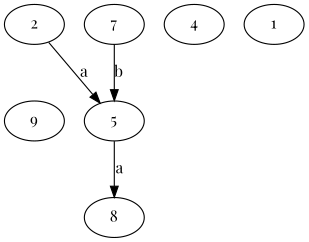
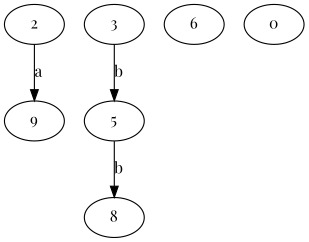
node "7": label "7" -> "3"
node "4": label "4" -> "6"
node "1": label "1" -> "0"
edge "2" -> "5": now "2" -> "9"
edge "5" -> "8": label "a" -> "b"
